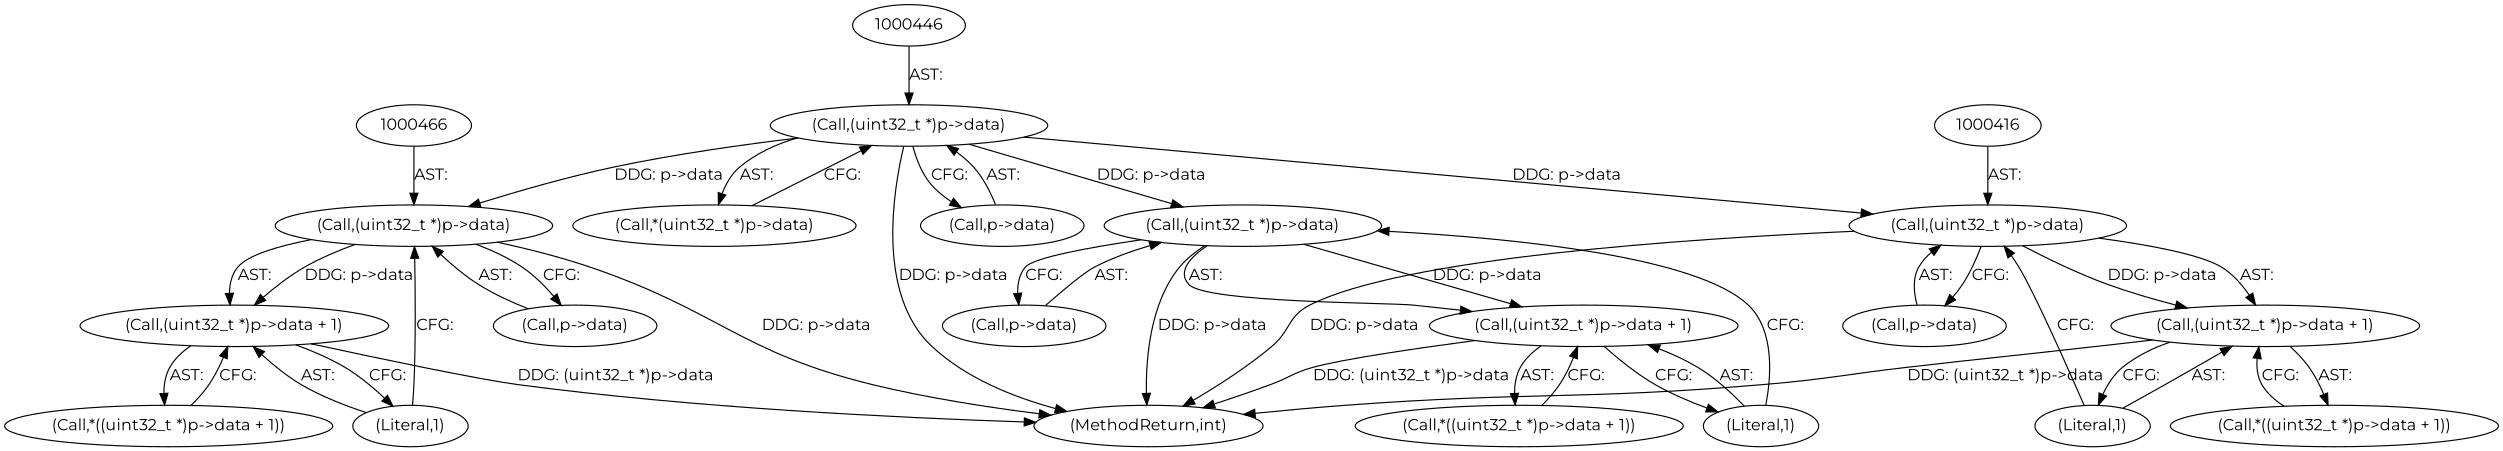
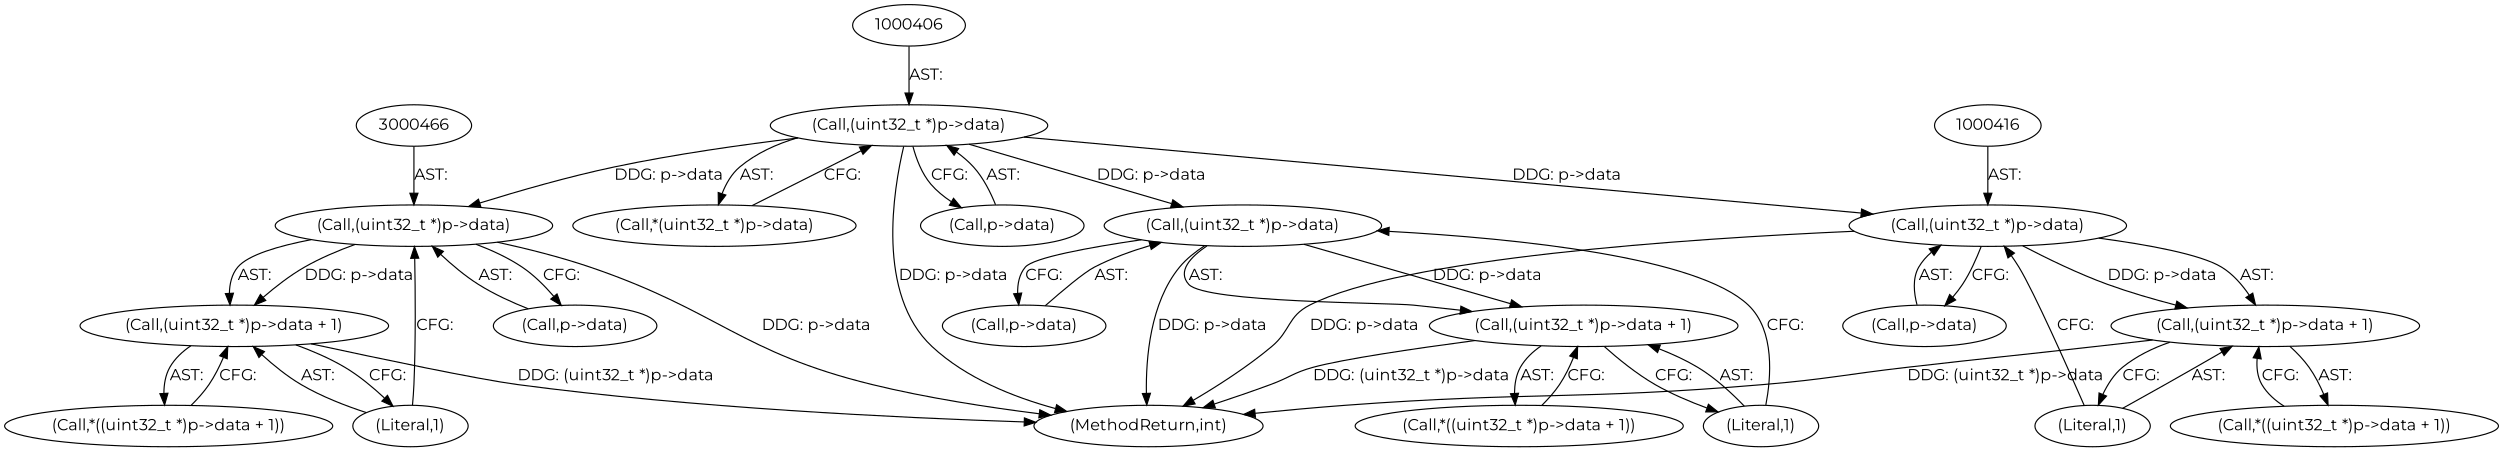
node "1000446": label "1000446" -> "1000406"
node "1000466": label "1000466" -> "3000466"
